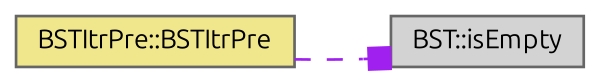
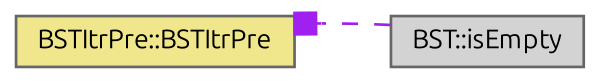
edge "BSTItrPre::BSTItrPre" -> "BST::isEmpty": reversed
